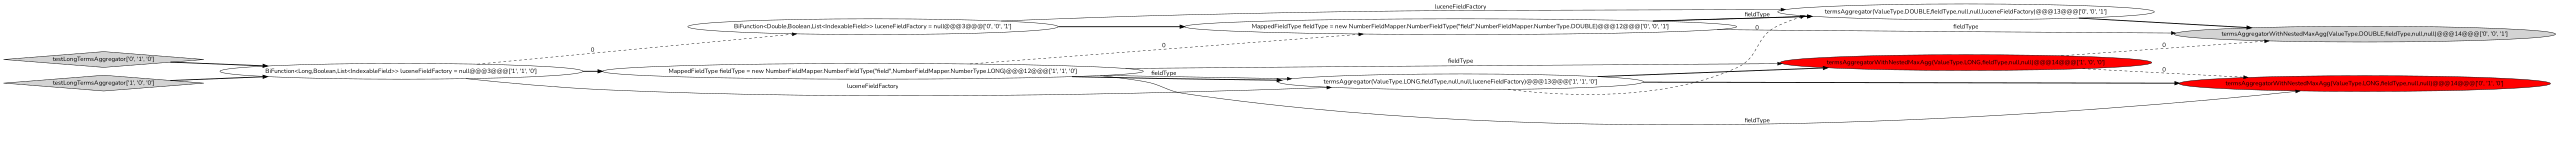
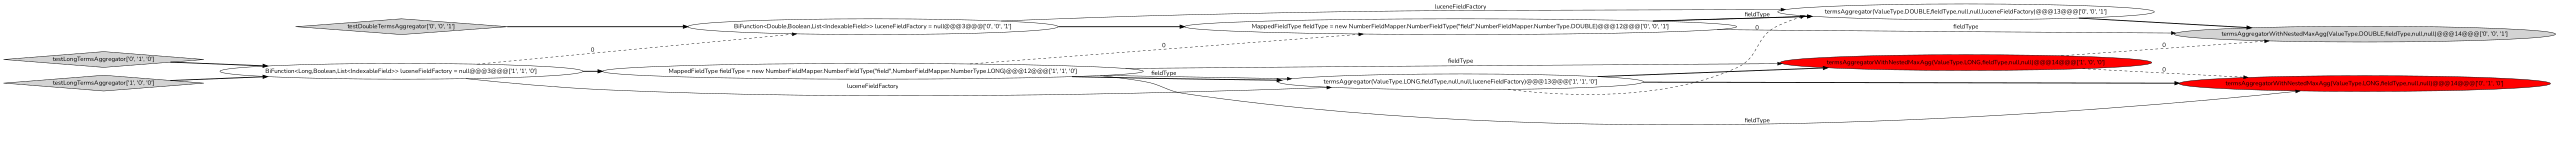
node "testDoubleTermsAggregator['0', '0', '1']": added
